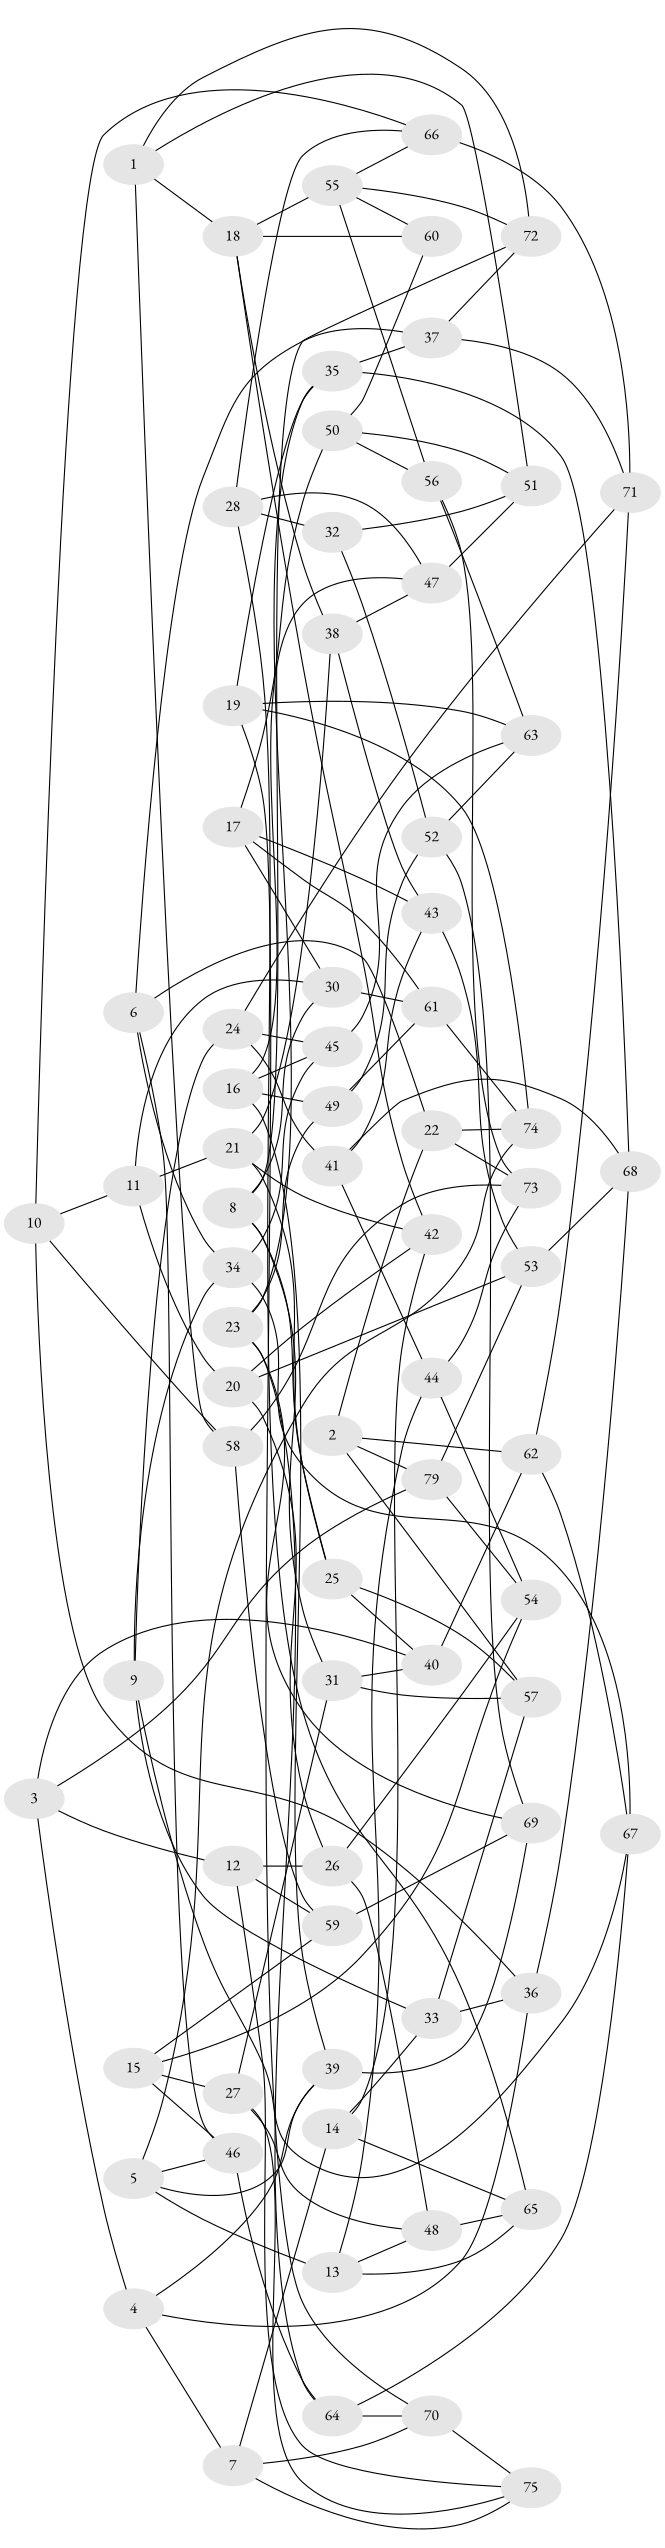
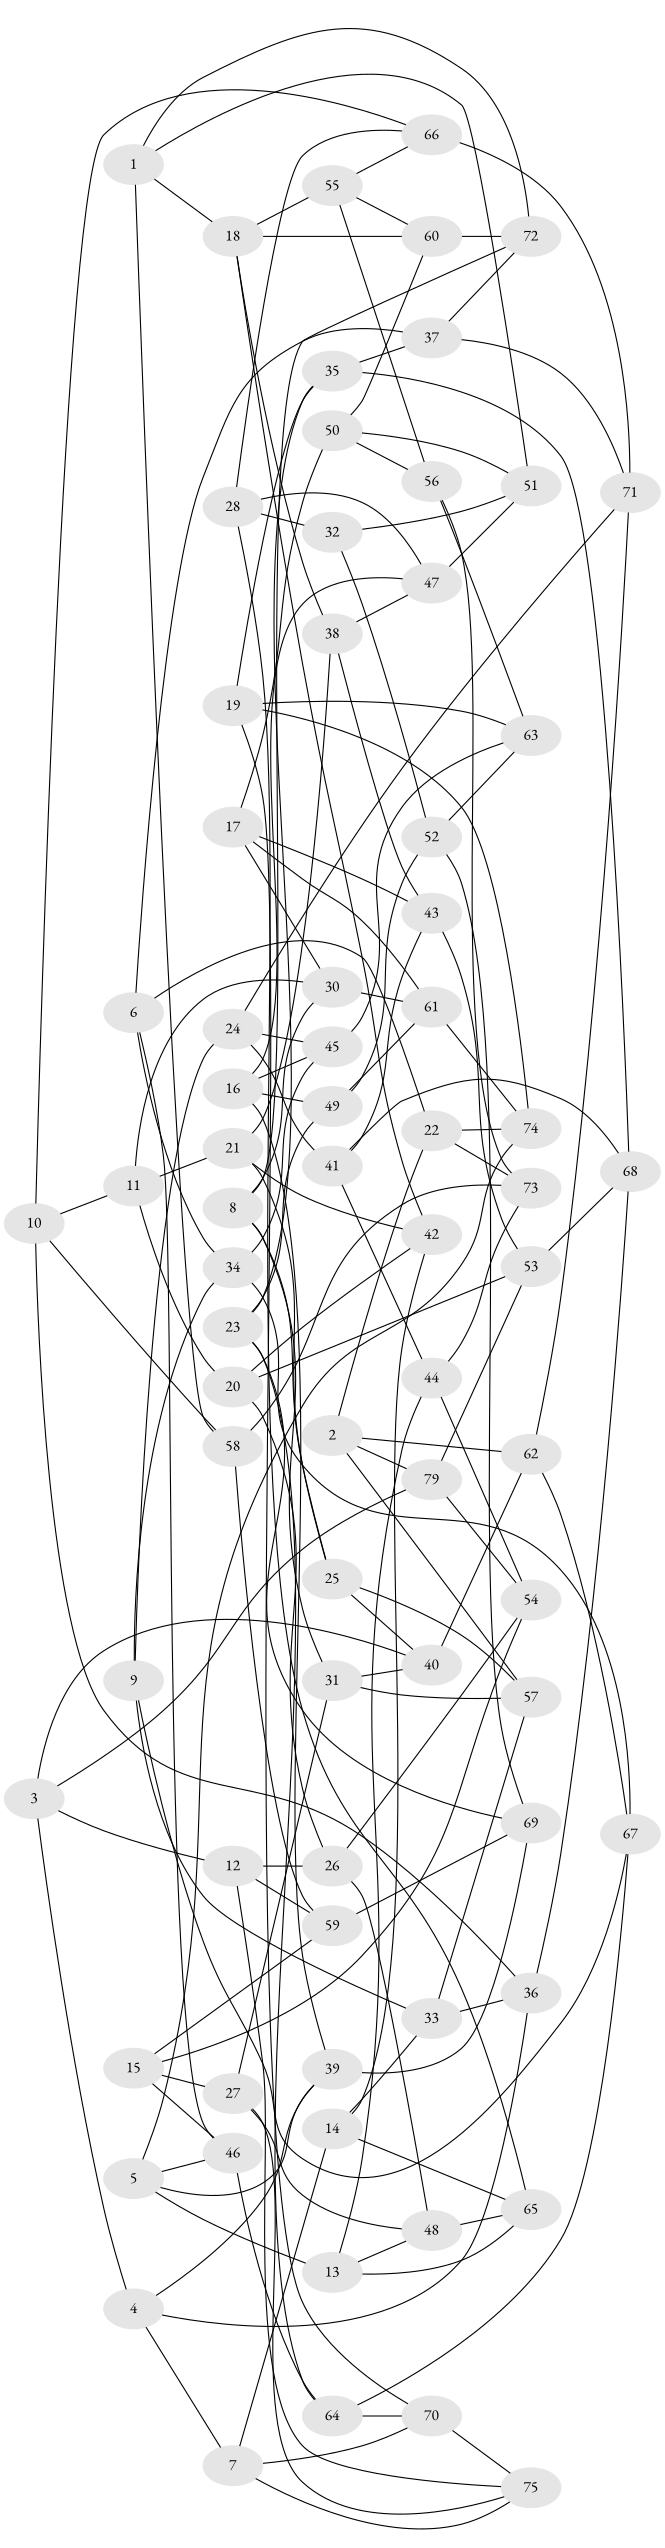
edge "55" -- "72": now "60" -- "72"
